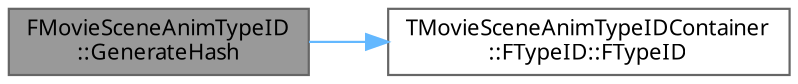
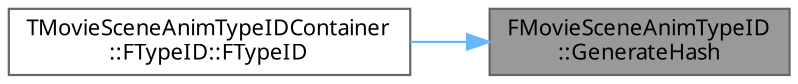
edge "FMovieSceneAnimTypeID ::GenerateHash" -> "TMovieSceneAnimTypeIDContainer ::FTypeID::FTypeID": reversed
